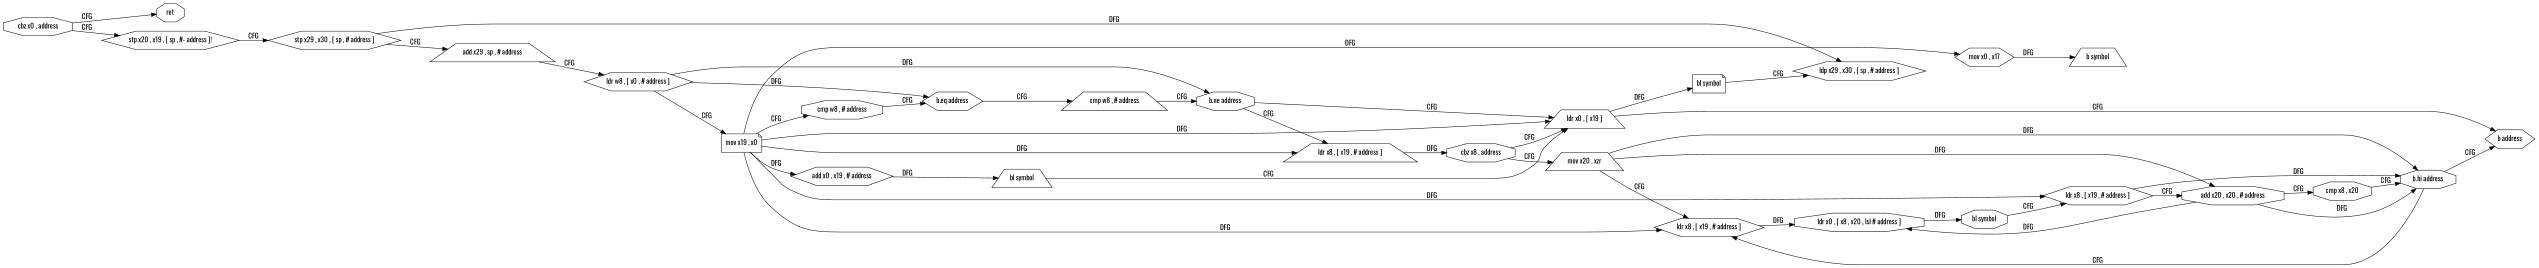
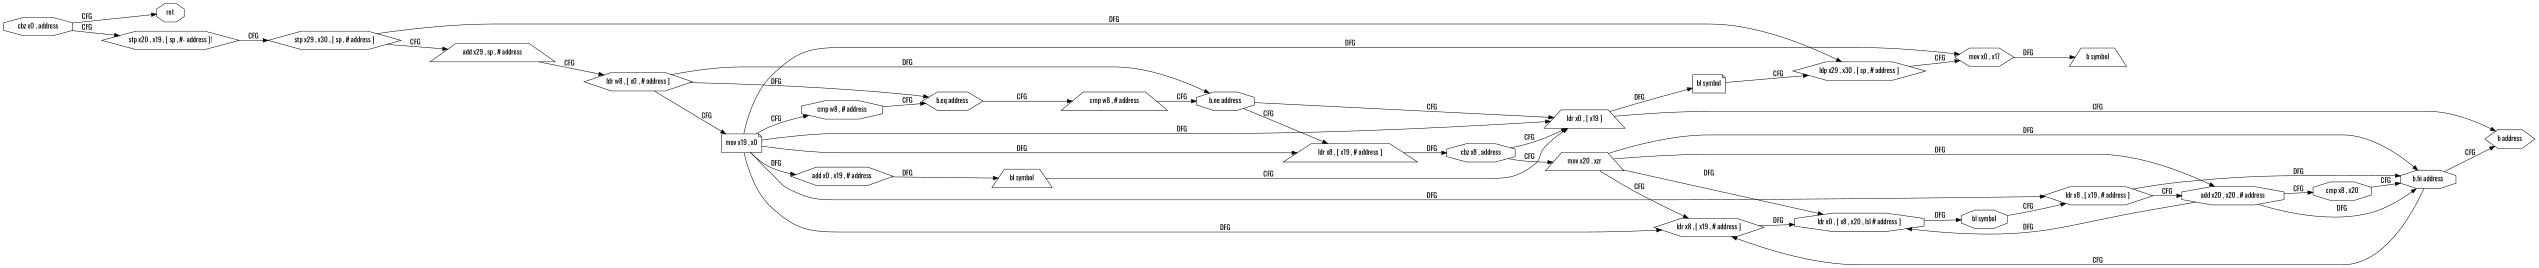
edge "ldp x29 , x30 , [ sp , # address ]" -> "mov x0 , x17": added, label "CFG"
edge "mov x20 , xzr" -> "ldr x0 , [ x8 , x20 , lsl # address ]": added, label "DFG"
